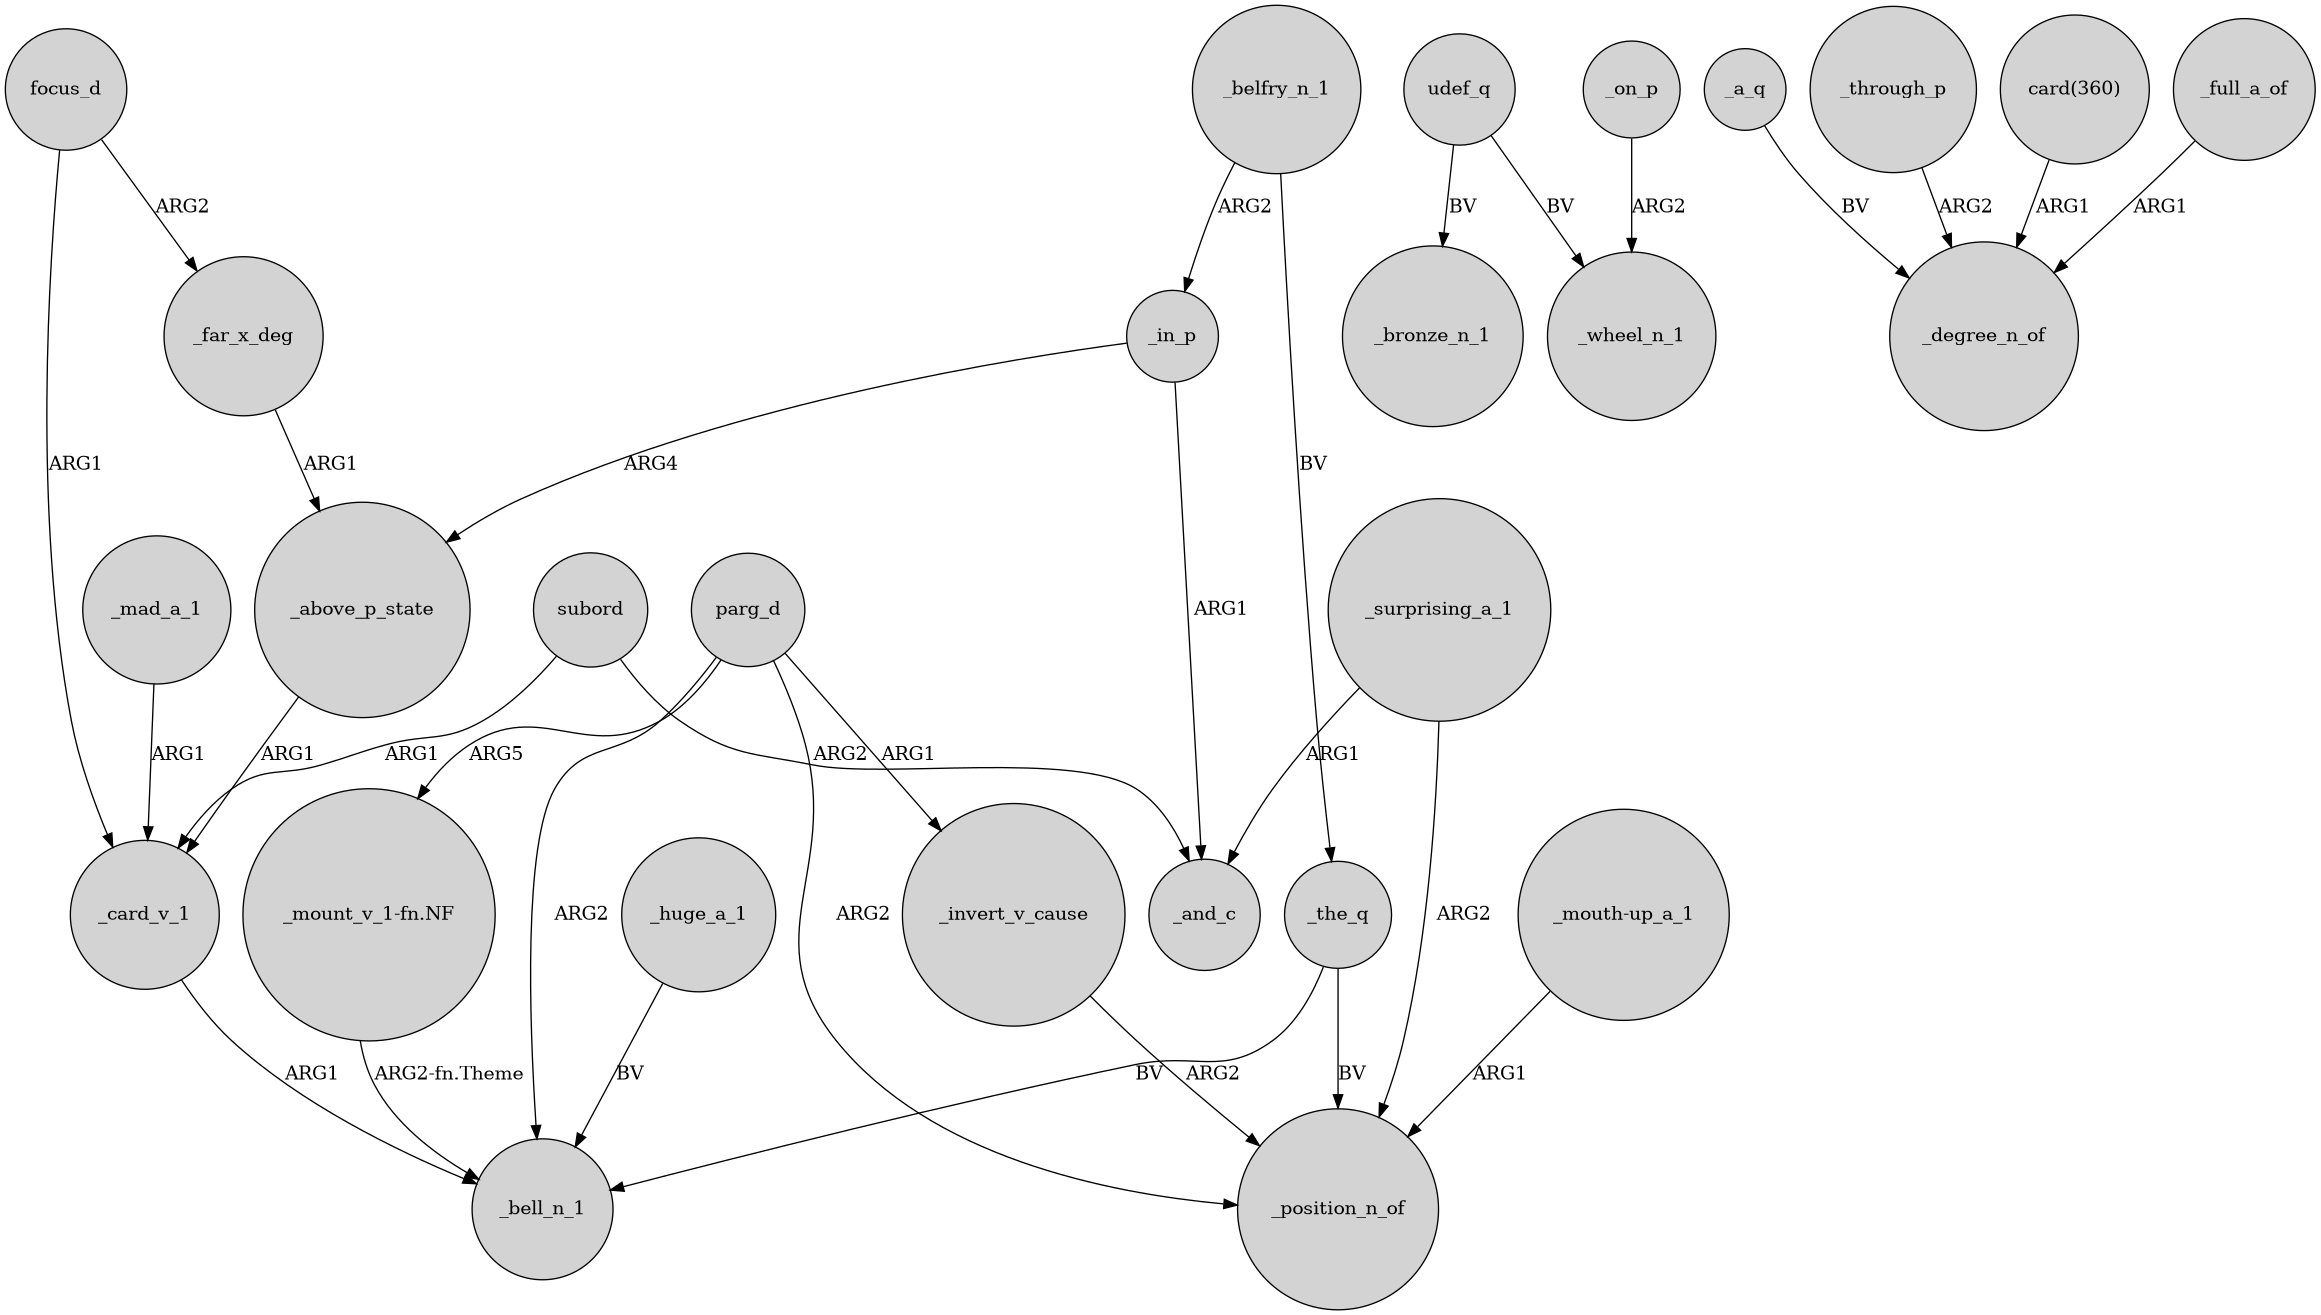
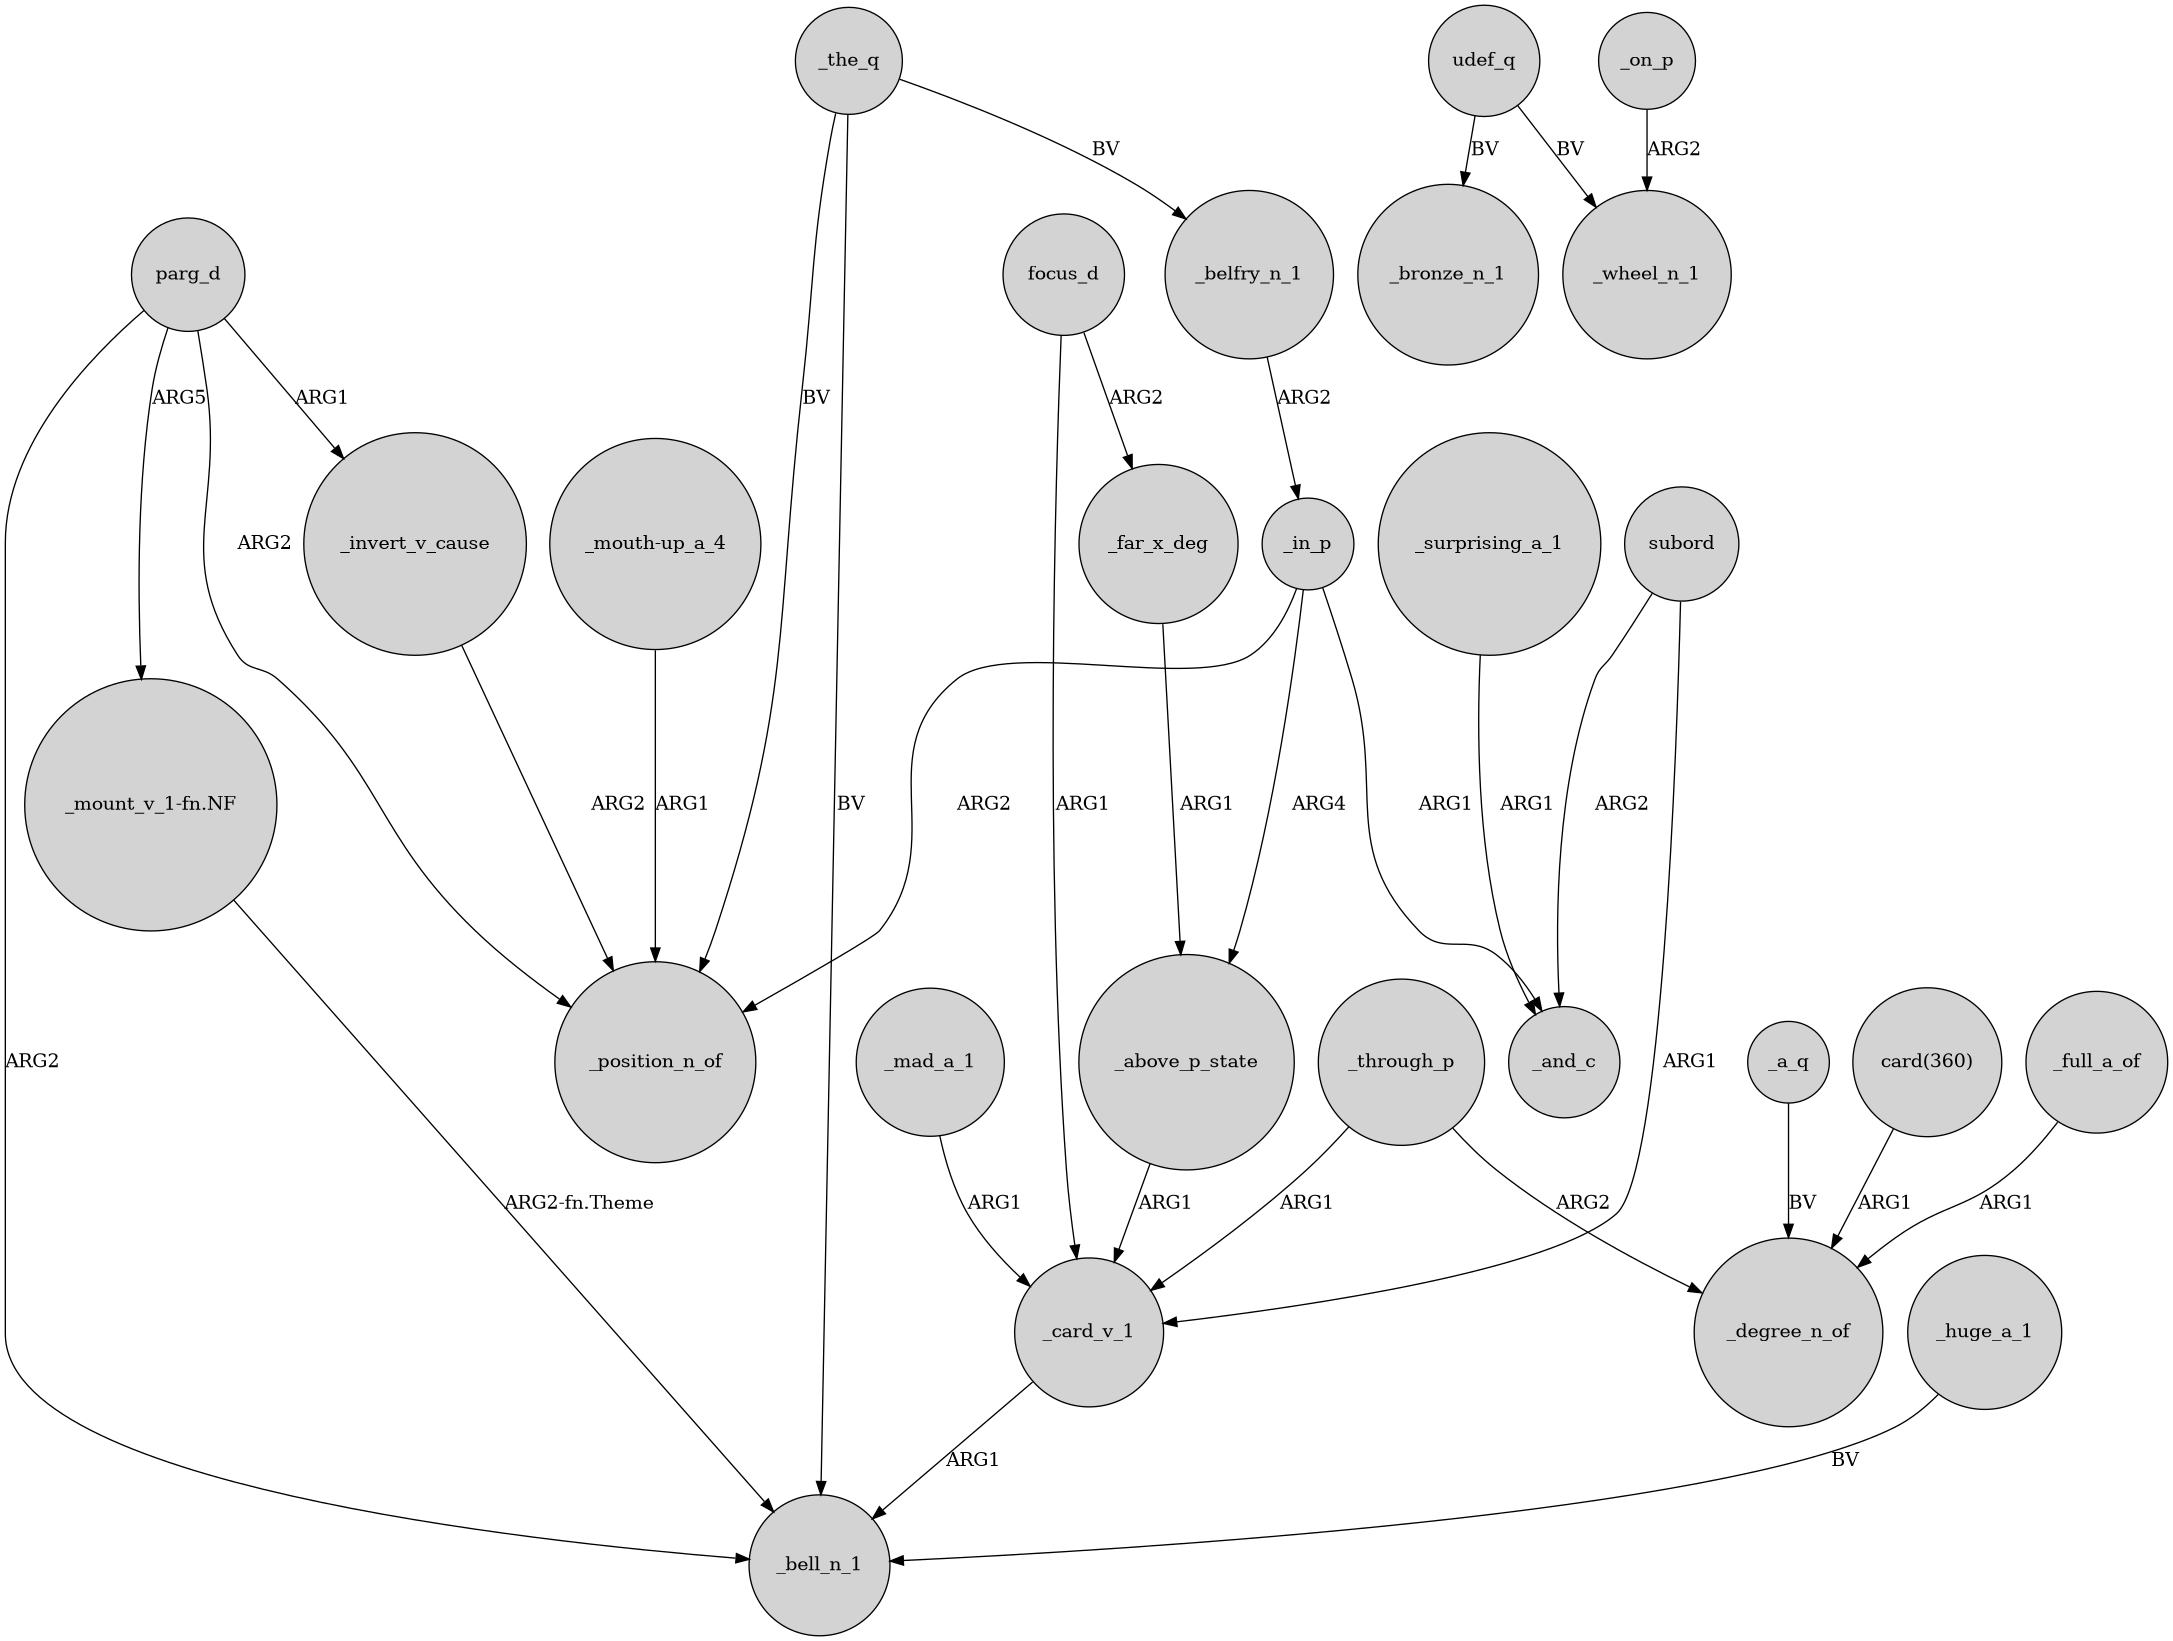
edge "_belfry_n_1" -> "_the_q": reversed
edge "_surprising_a_1" -> "_position_n_of": now "_in_p" -> "_position_n_of"
node "_mouth-up_a_1": label "_mouth-up_a_1" -> "_mouth-up_a_4"
edge "_through_p" -> "_card_v_1": added, label "ARG1"
